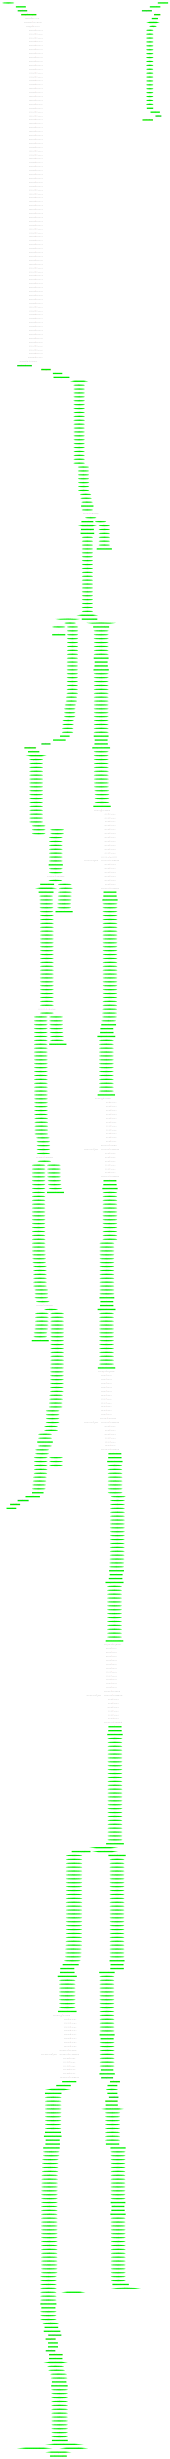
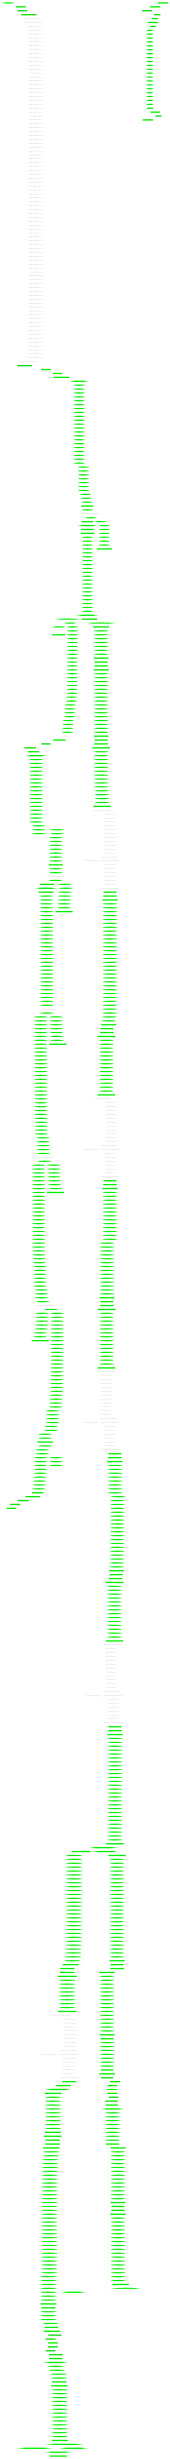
node "SIS18_FAST_TE_ESR_20220615_BLOCK": fillcolor green -> white
